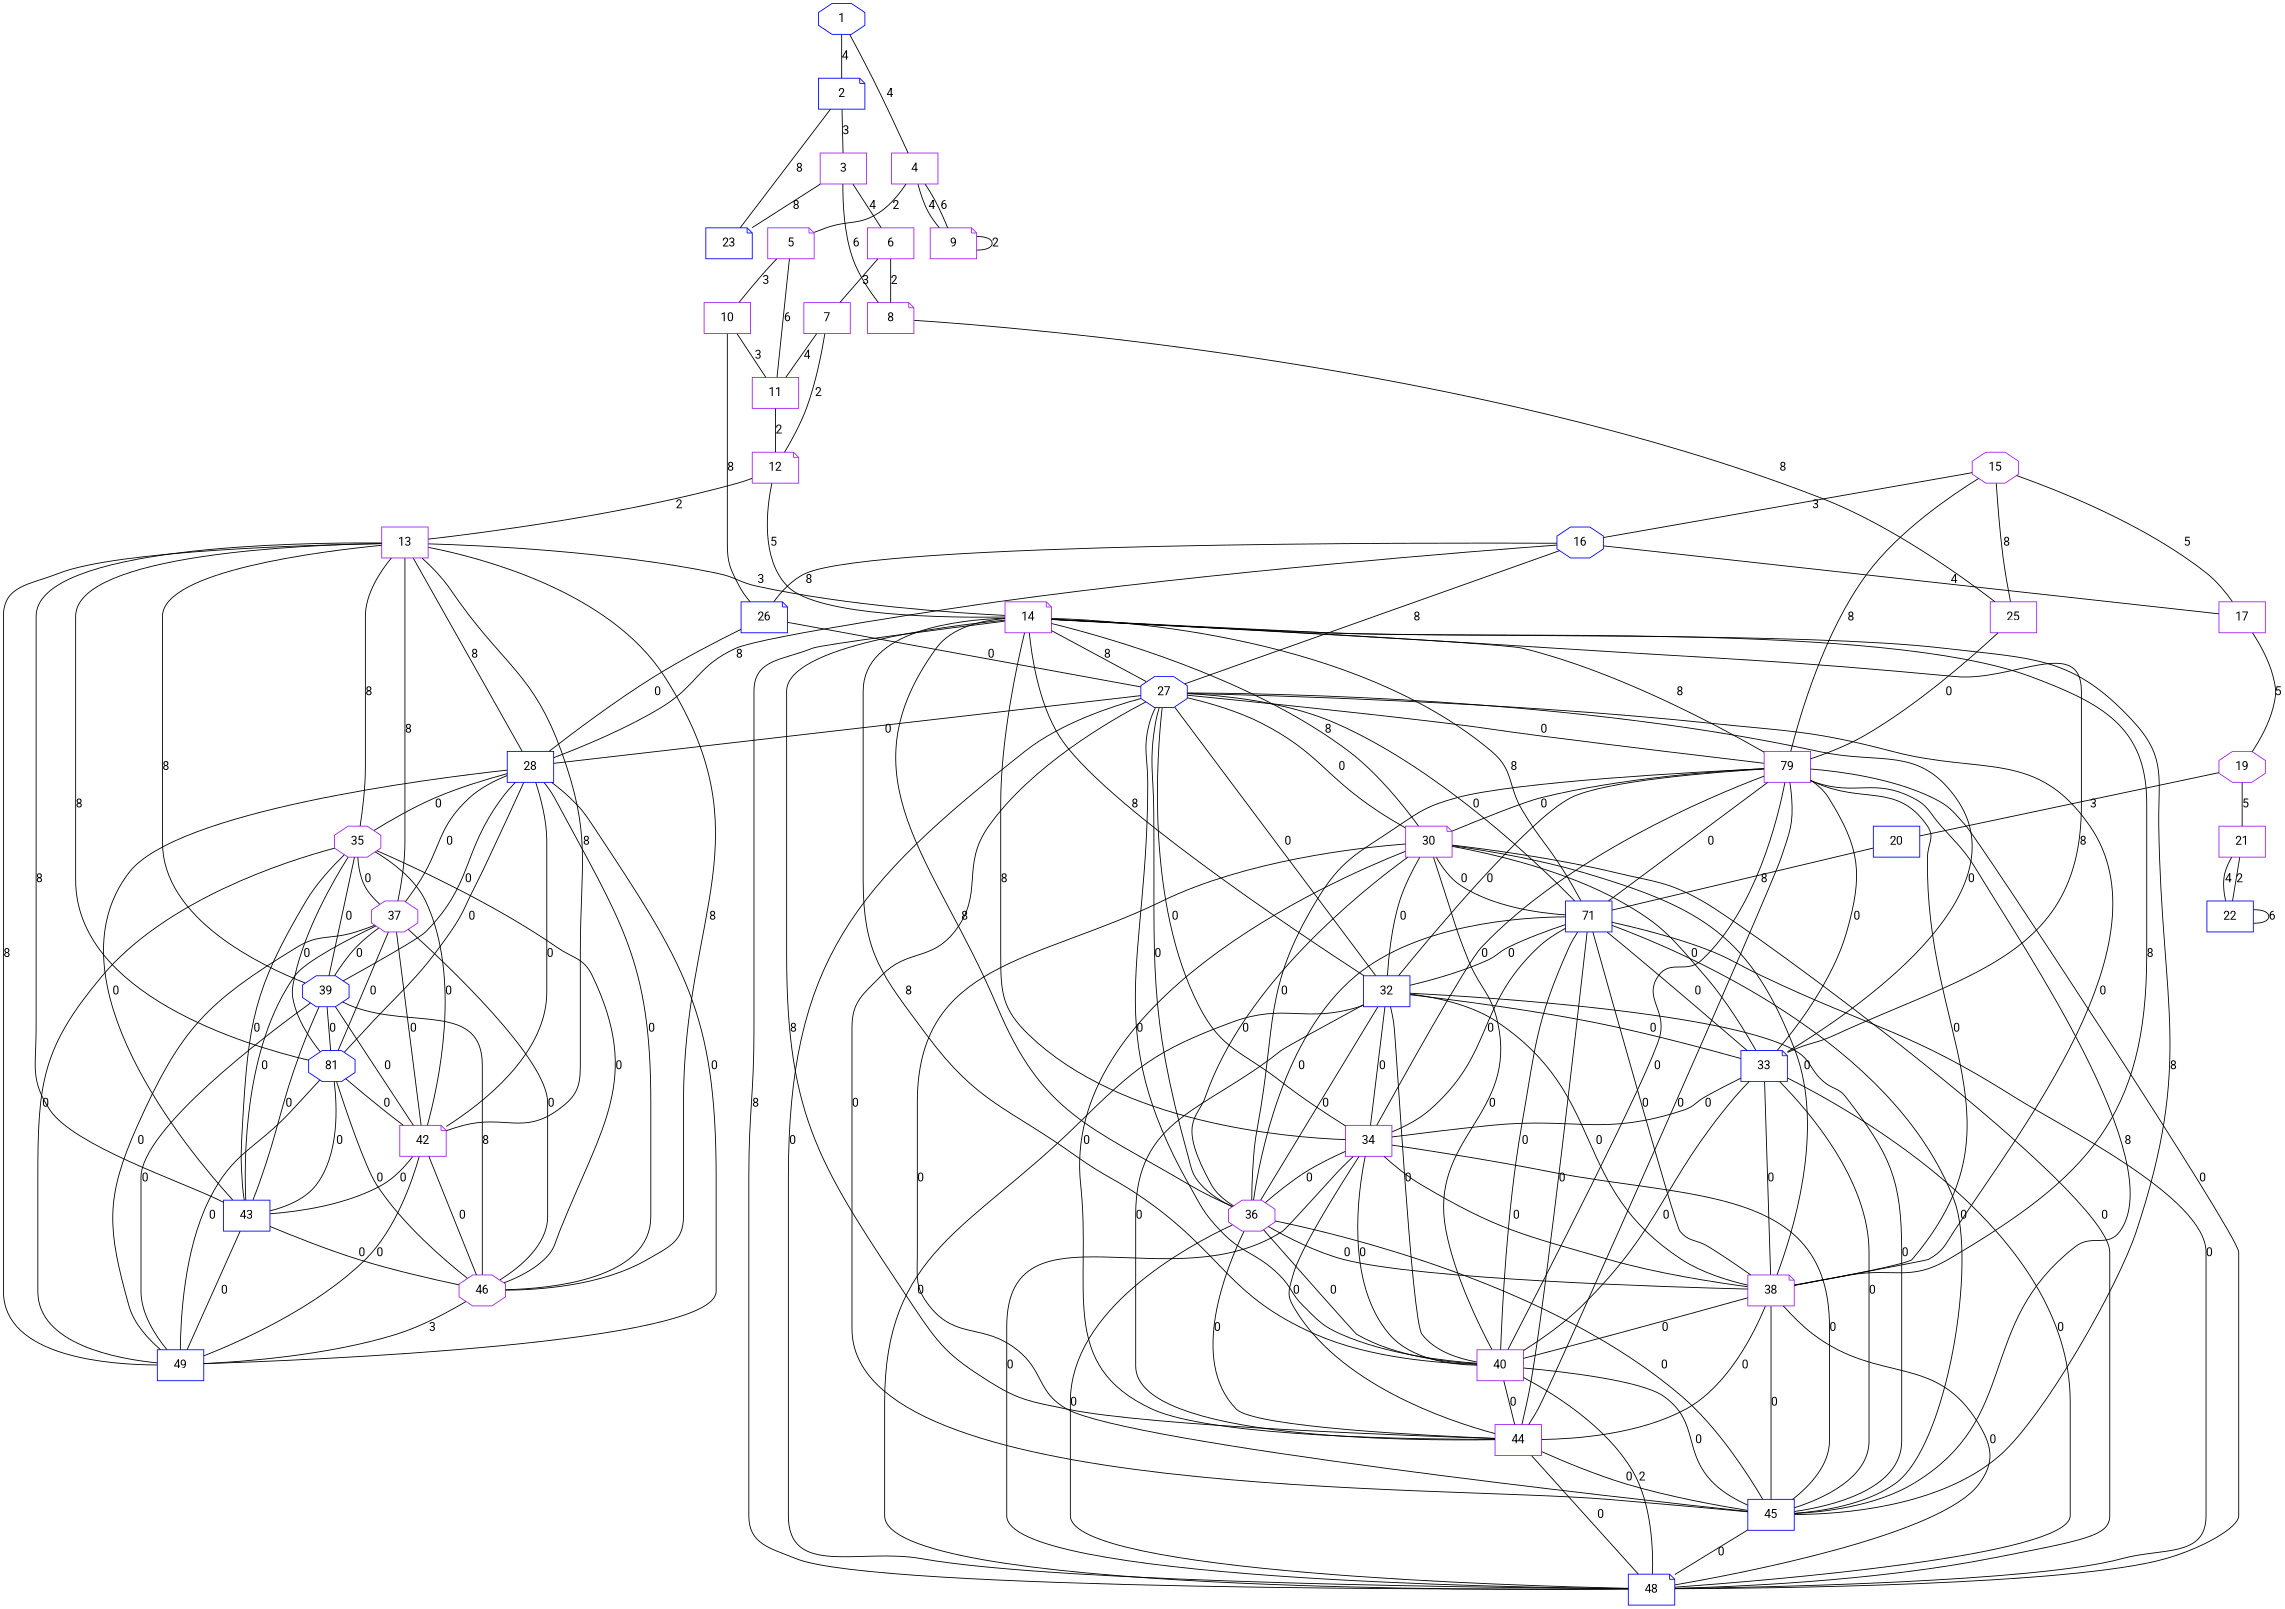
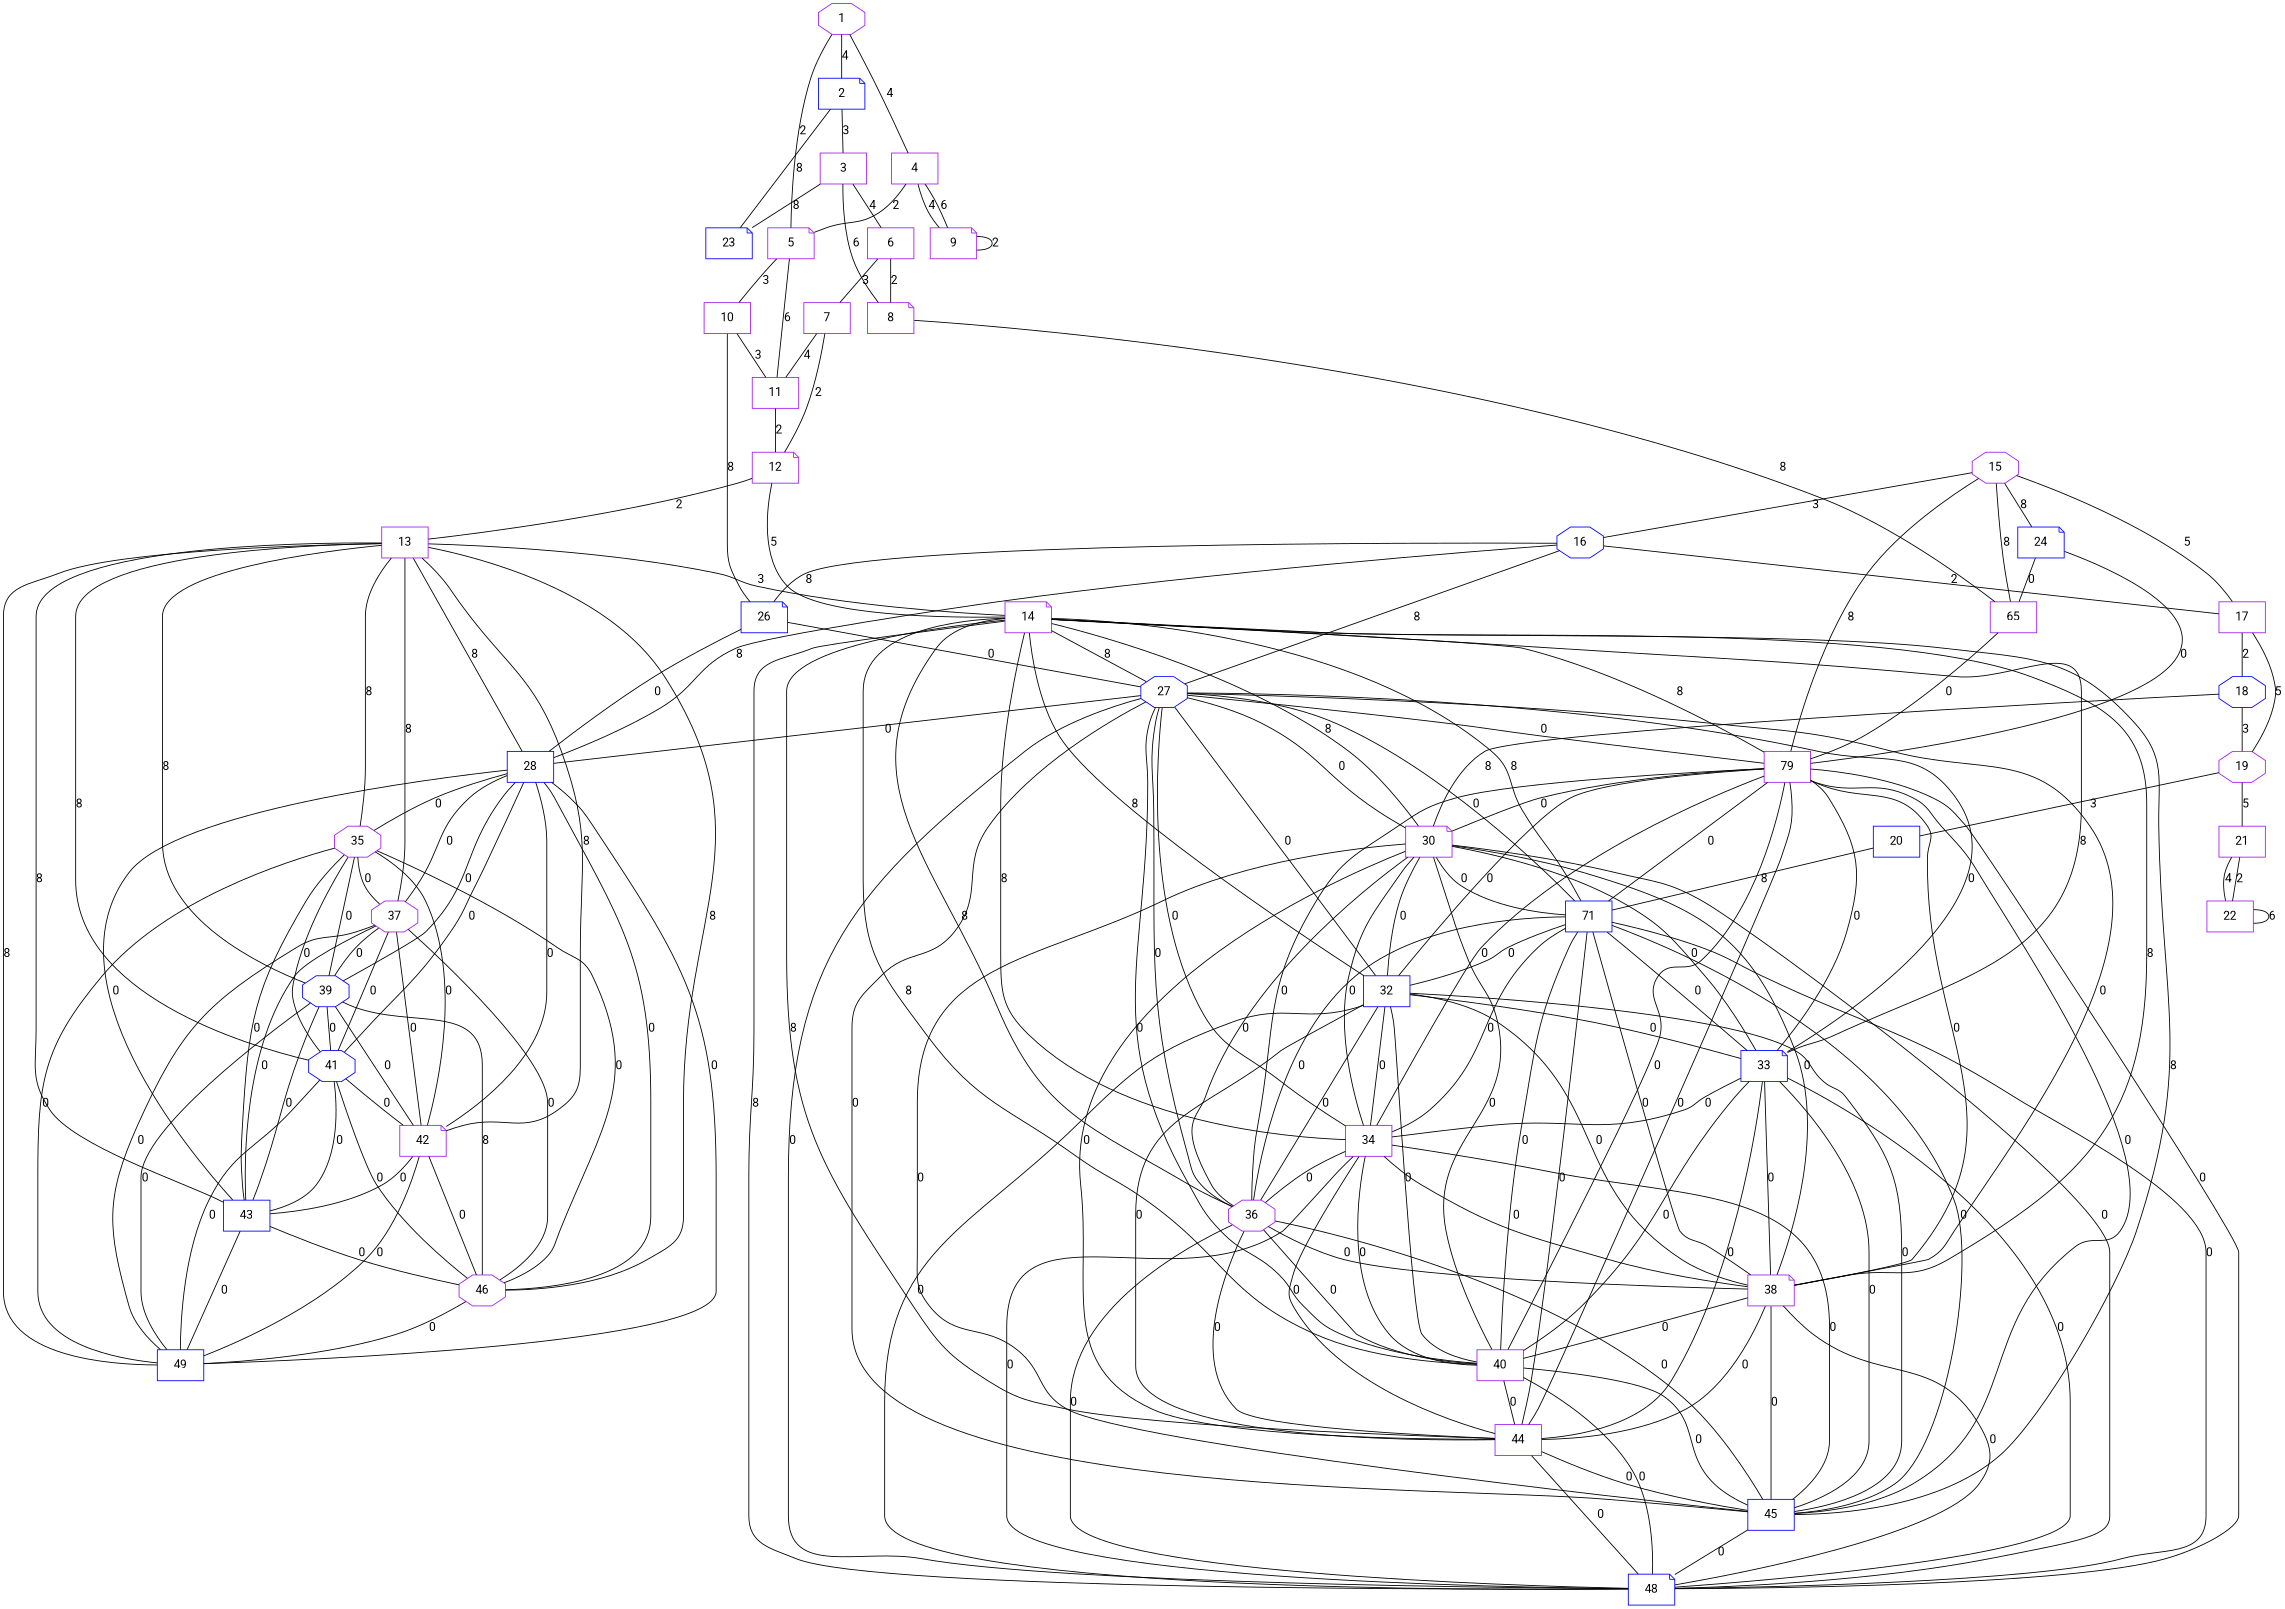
node "1": color blue -> purple
edge "1" -- "5": added, label "2"
node "24": added
edge "16" -- "17": label "4" -> "2"
node "25": label "25" -> "65"
node "18": added
node "22": color blue -> purple
edge "30" -- "34": added, label "0"
node "81": label "81" -> "41"
edge "79" -- "45": label "8" -> "0"
edge "33" -- "44": added, label "0"
edge "46" -- "49": label "3" -> "0"
edge "40" -- "48": label "2" -> "0"
